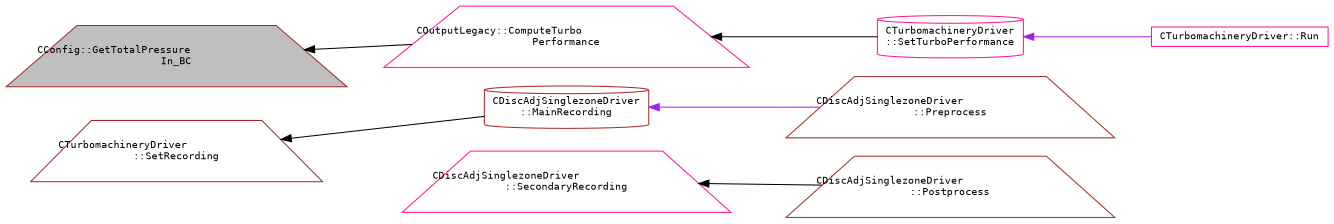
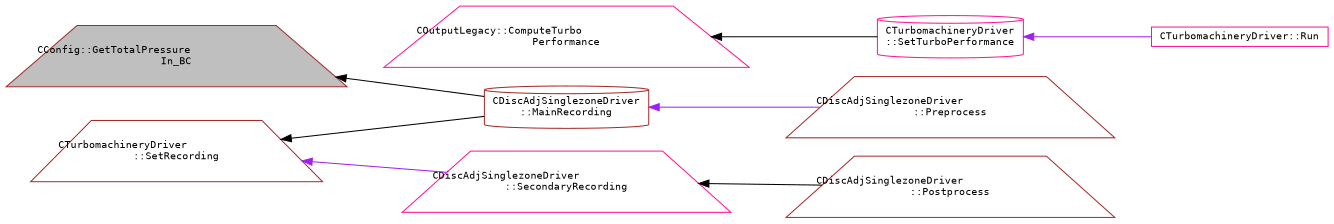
edge "COutputLegacy::ComputeTurbo Performance" -> "CConfig::GetTotalPressure In_BC": now "CDiscAdjSinglezoneDriver ::MainRecording" -> "CConfig::GetTotalPressure In_BC"
edge "CDiscAdjSinglezoneDriver ::SecondaryRecording" -> "CTurbomachineryDriver ::SetRecording": added
